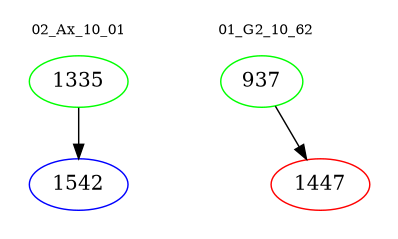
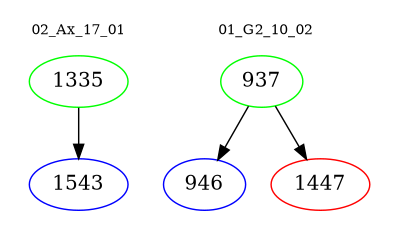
cluster "02_Ax_10_01": label "02_Ax_10_01" -> "02_Ax_17_01"
cluster "01_G2_10_62": label "01_G2_10_62" -> "01_G2_10_02"
node "1542": label "1542" -> "1543"
node "946": added
